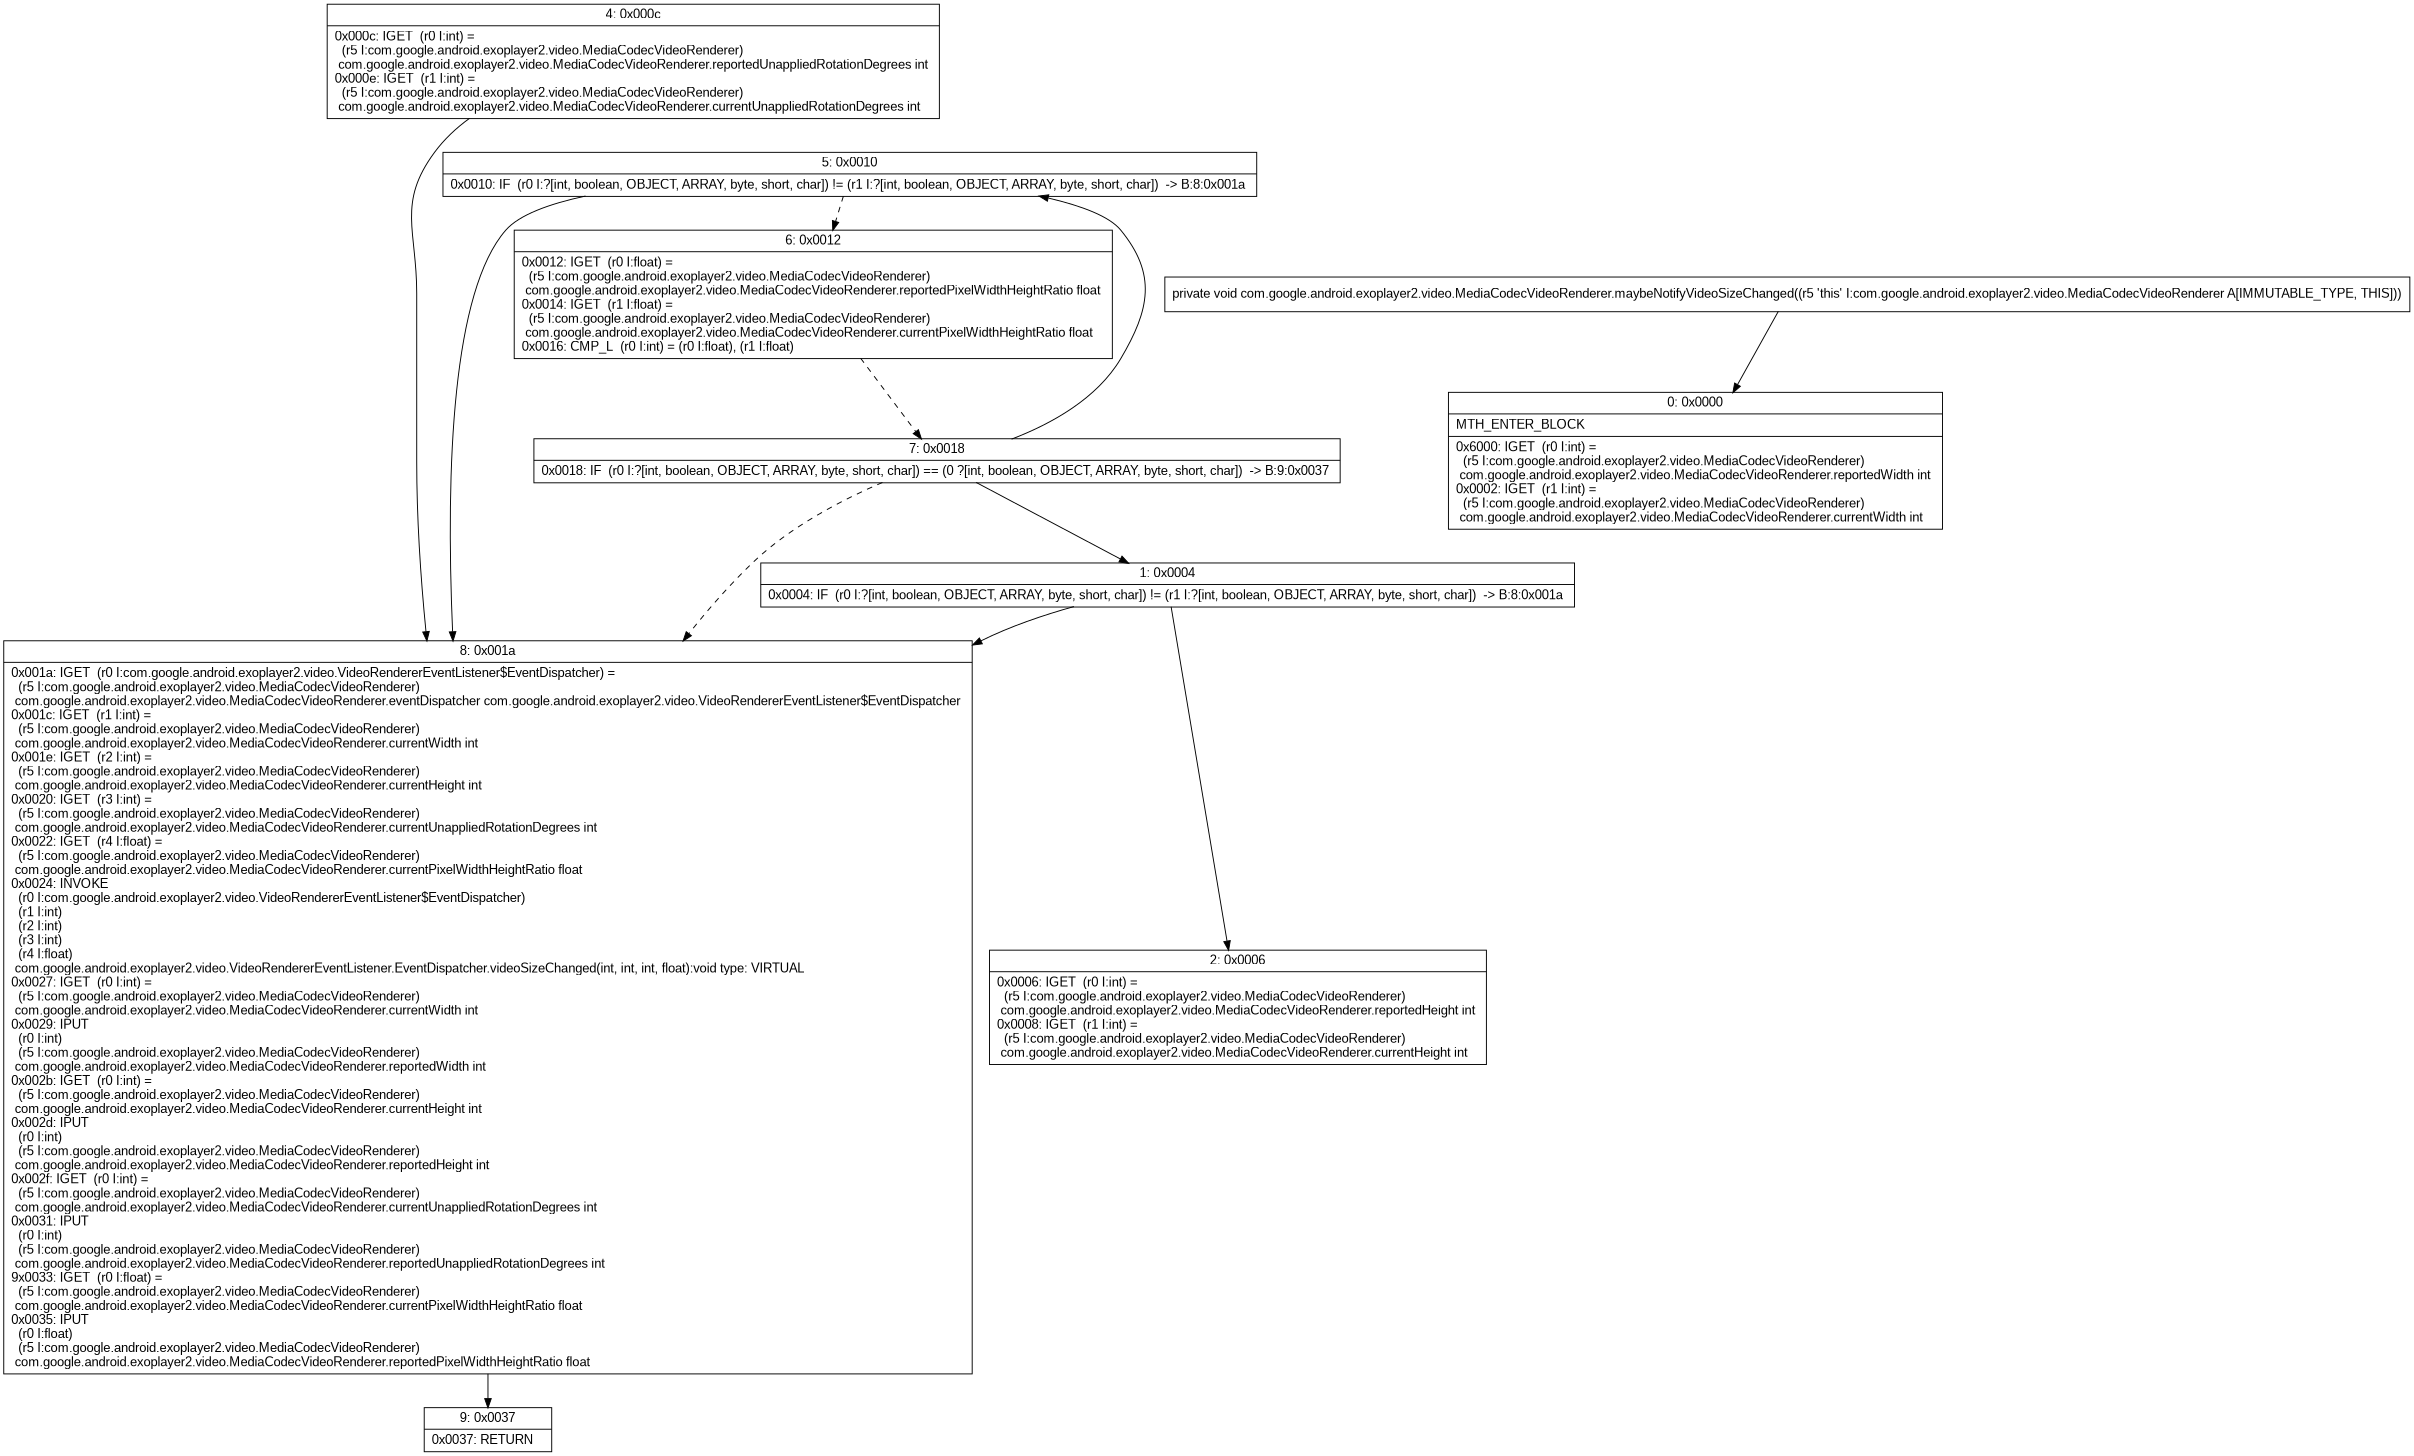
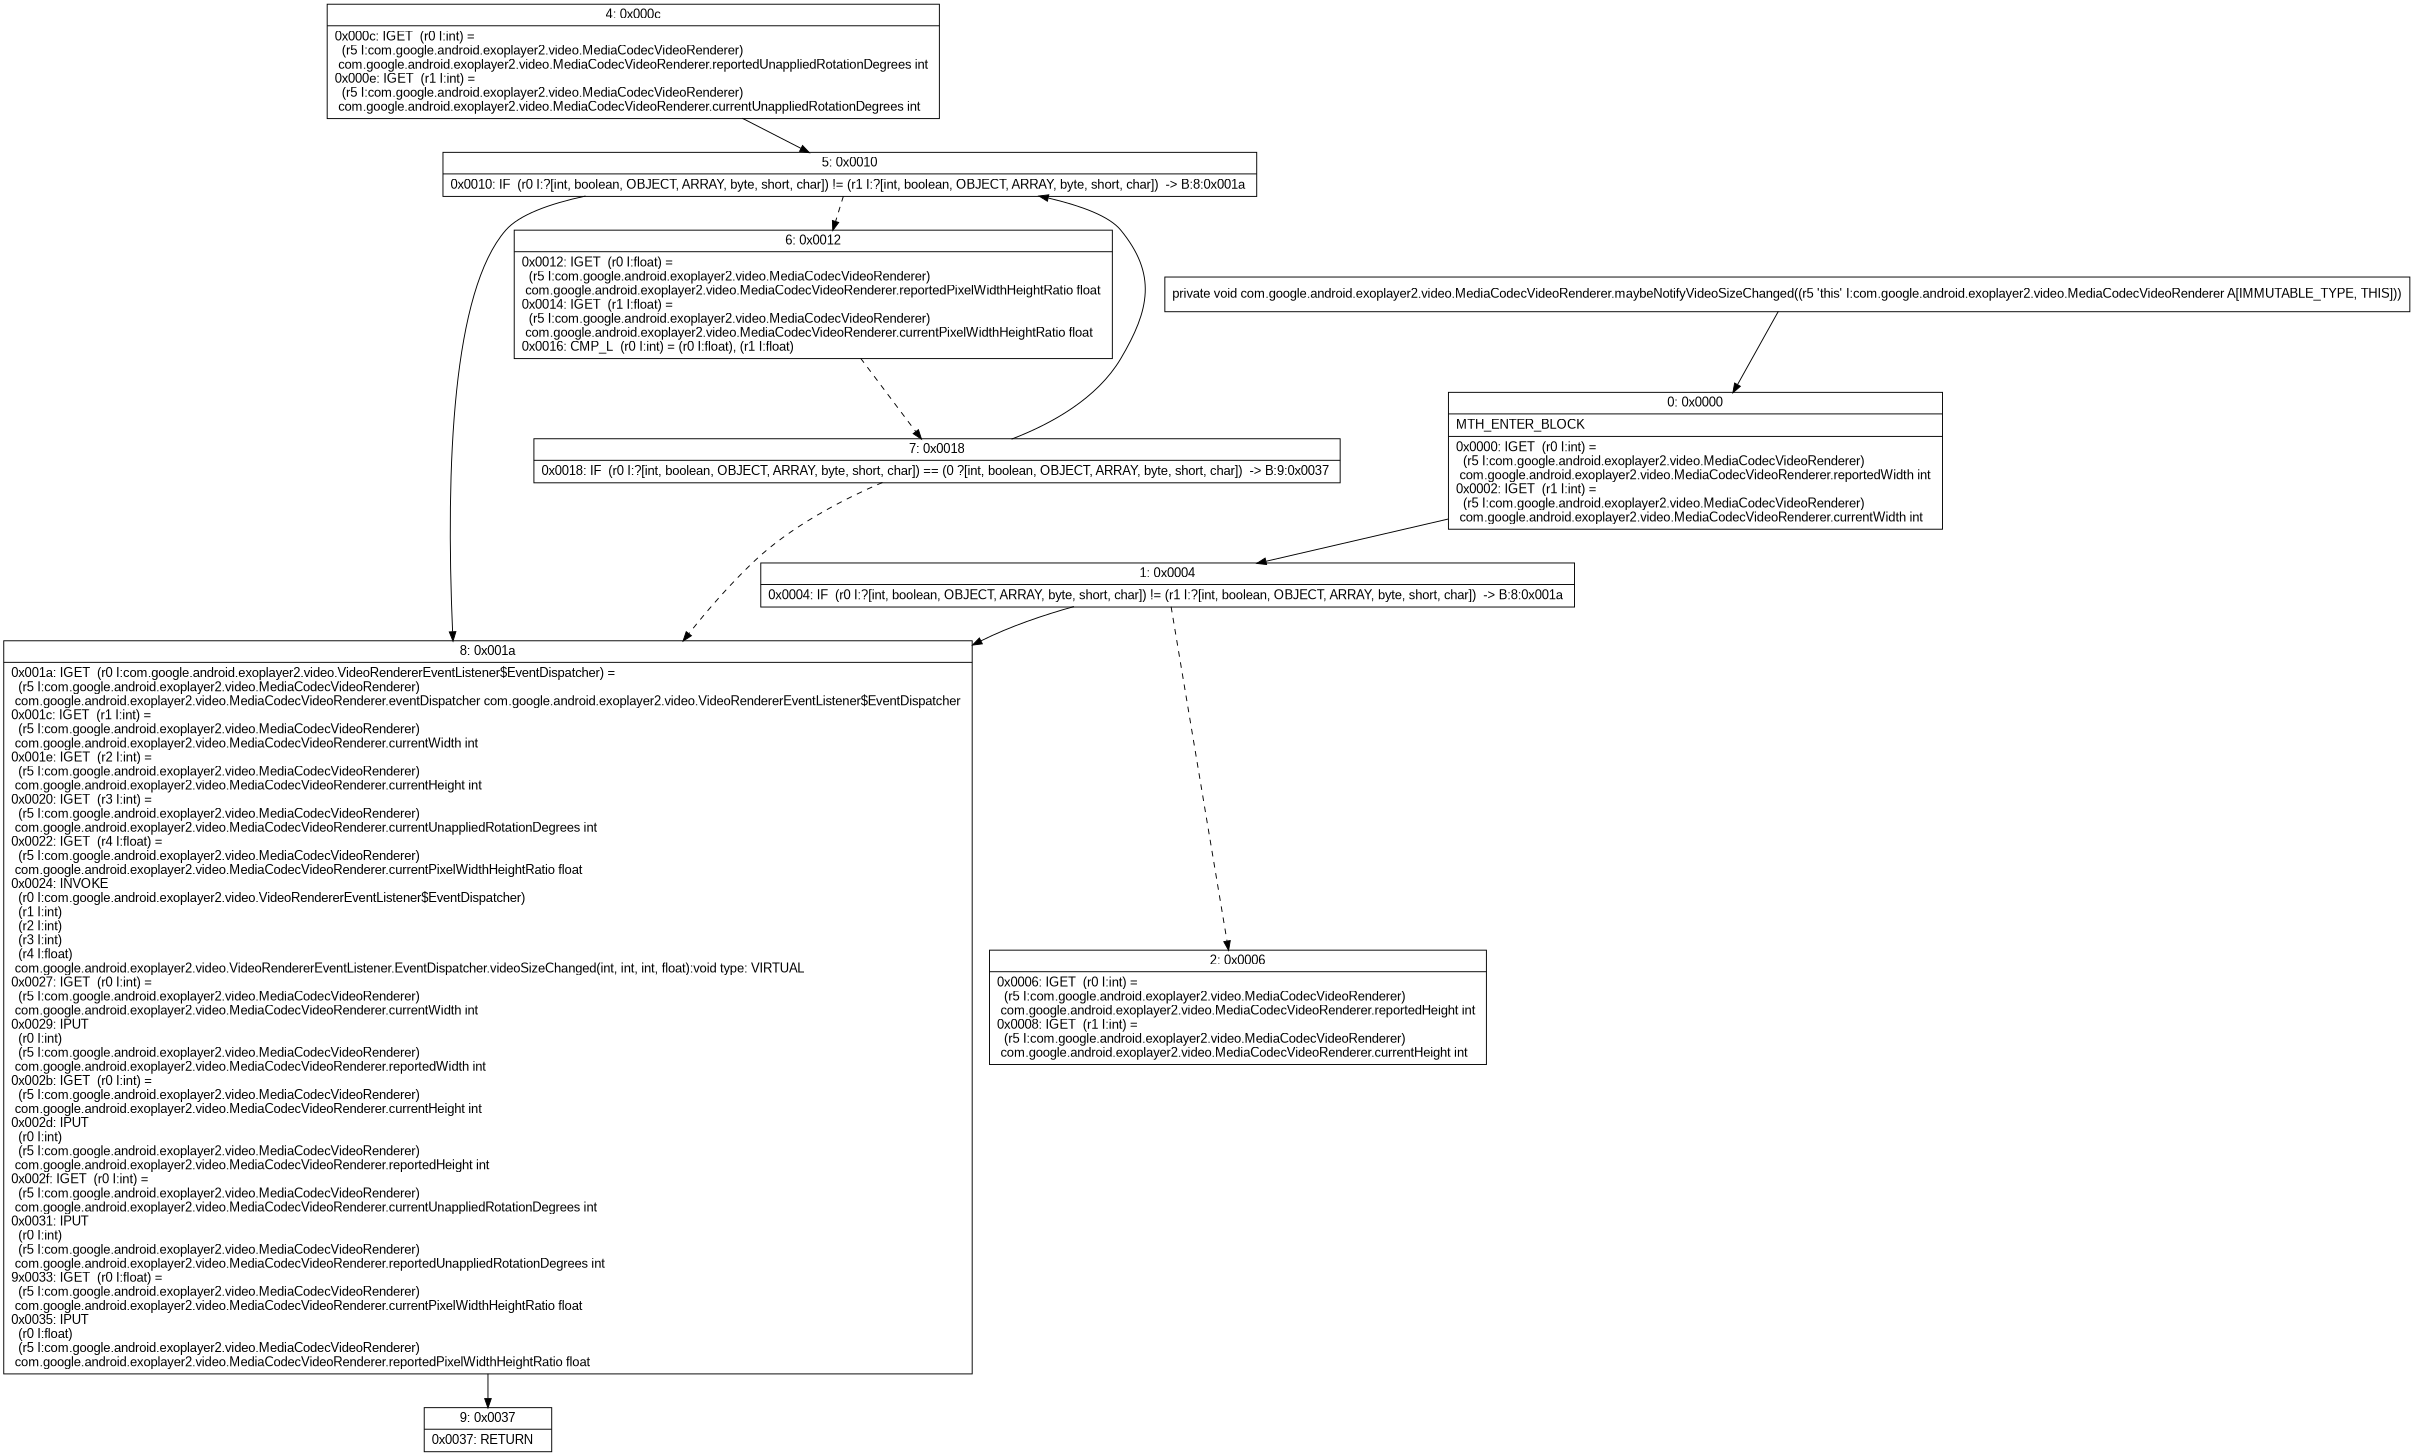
edge "4: 0x000c" -> "8: 0x001a": now "4: 0x000c" -> "5: 0x0010"
node "0: 0x0000": text "0x6000: IGET  (r0 I:int) =" -> "0x0000: IGET  (r0 I:int) ="
edge "7: 0x0018" -> "1: 0x0004": now "0: 0x0000" -> "1: 0x0004"
edge "1: 0x0004" -> "2: 0x0006": style solid -> dashed
